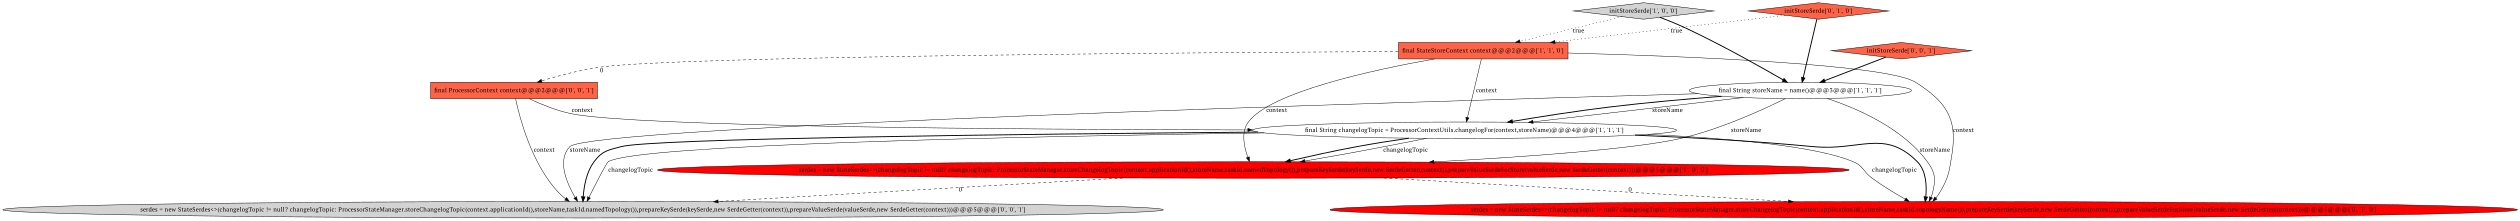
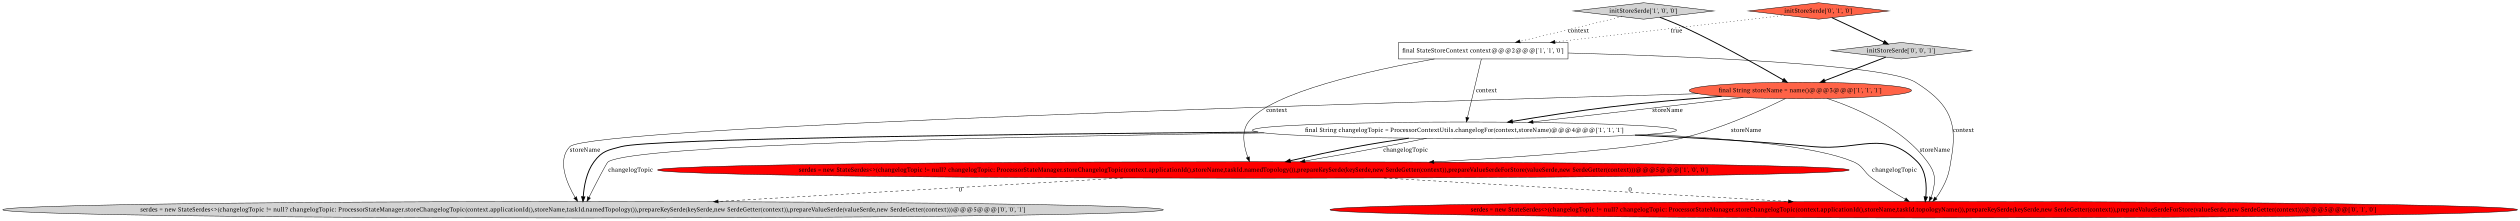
edge "initStoreSerde['1', '0', '0']" -> "final StateStoreContext context@@@2@@@['1', '1', '0']": label "true" -> "context"
edge "initStoreSerde['0', '1', '0']" -> "final String storeName = name()@@@3@@@['1', '1', '1']": now "initStoreSerde['0', '1', '0']" -> "initStoreSerde['0', '0', '1']"
node "final StateStoreContext context@@@2@@@['1', '1', '0']": fillcolor tomato -> white
node "initStoreSerde['0', '0', '1']": fillcolor tomato -> lightgray
node "final ProcessorContext context@@@2@@@['0', '0', '1']": removed
node "final String storeName = name()@@@3@@@['1', '1', '1']": fillcolor white -> tomato
